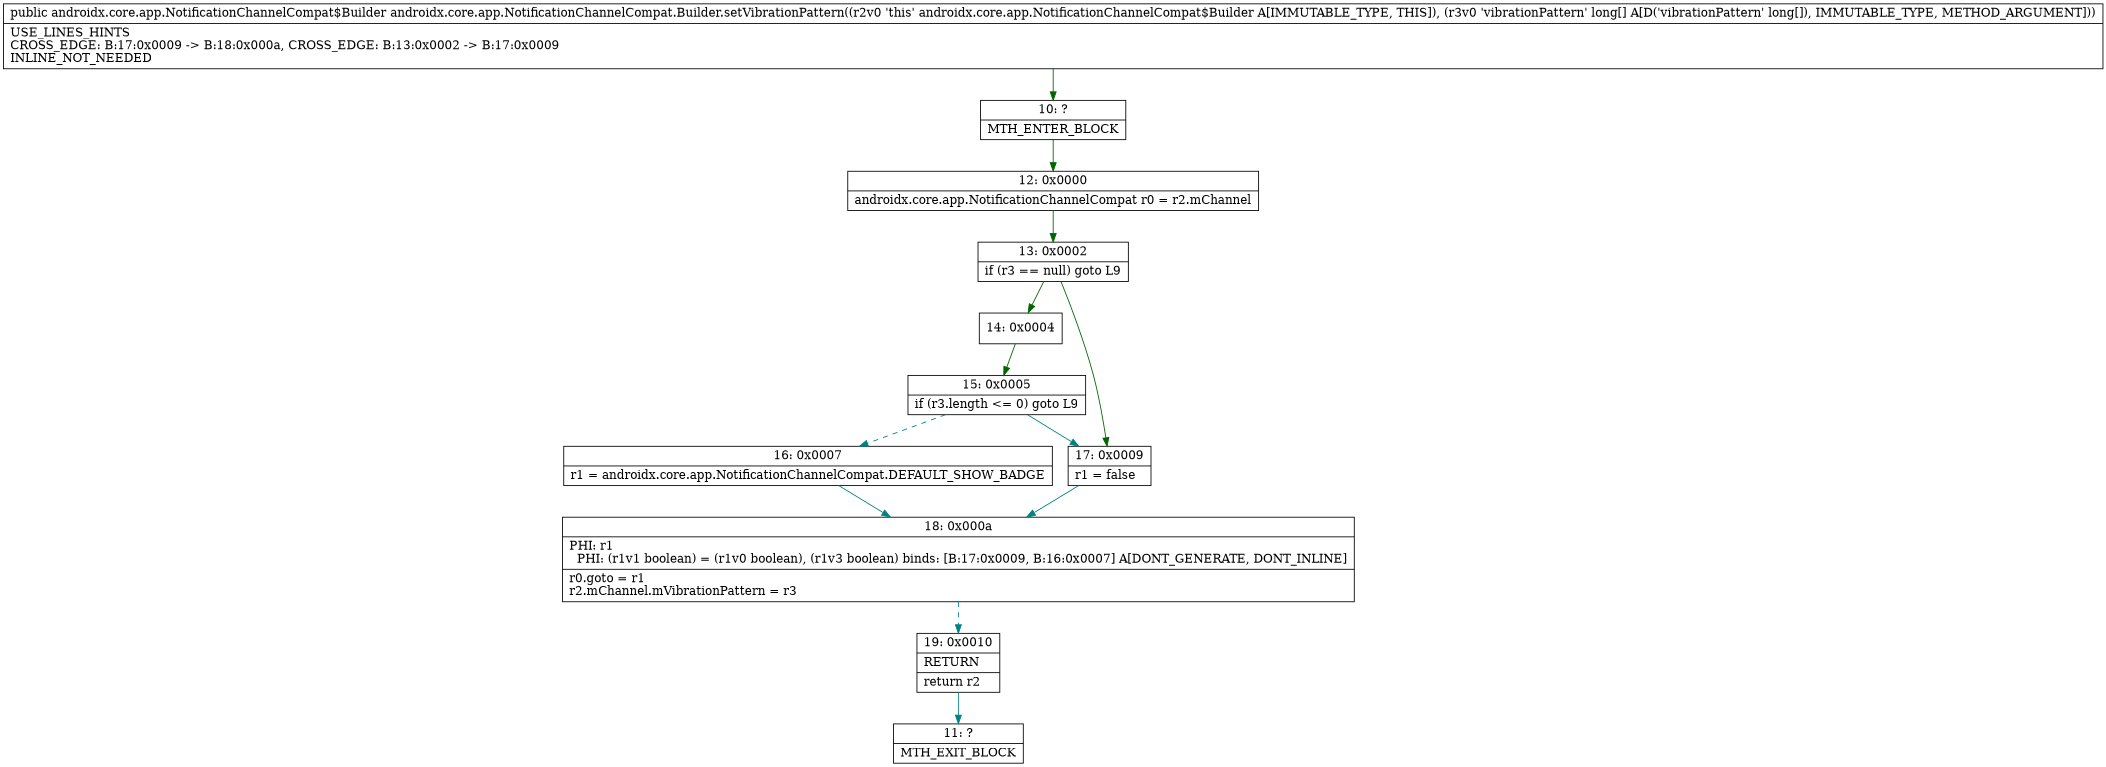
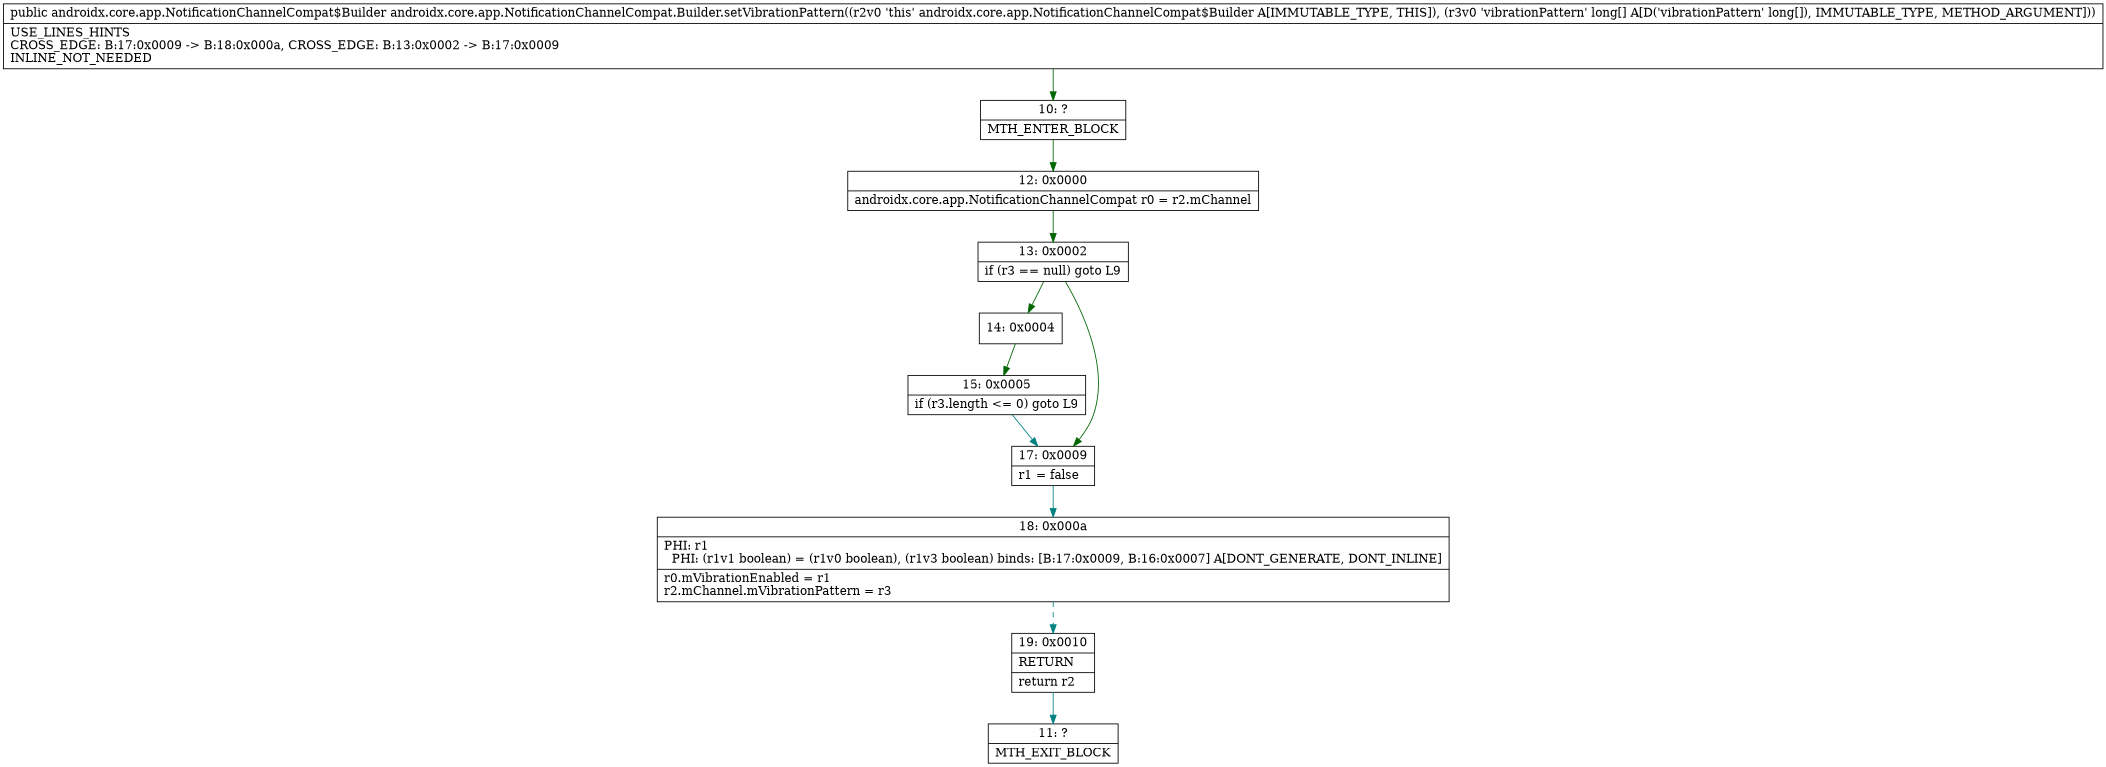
node "16: 0x0007": removed
node "18: 0x000a": text "r0.goto = r1" -> "r0.mVibrationEnabled = r1"
